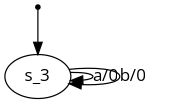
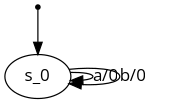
node "s_3": label "s_3" -> "s_0"
